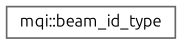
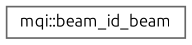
node "mqi::beam_id_type": label "mqi::beam_id_type" -> "mqi::beam_id_beam"
